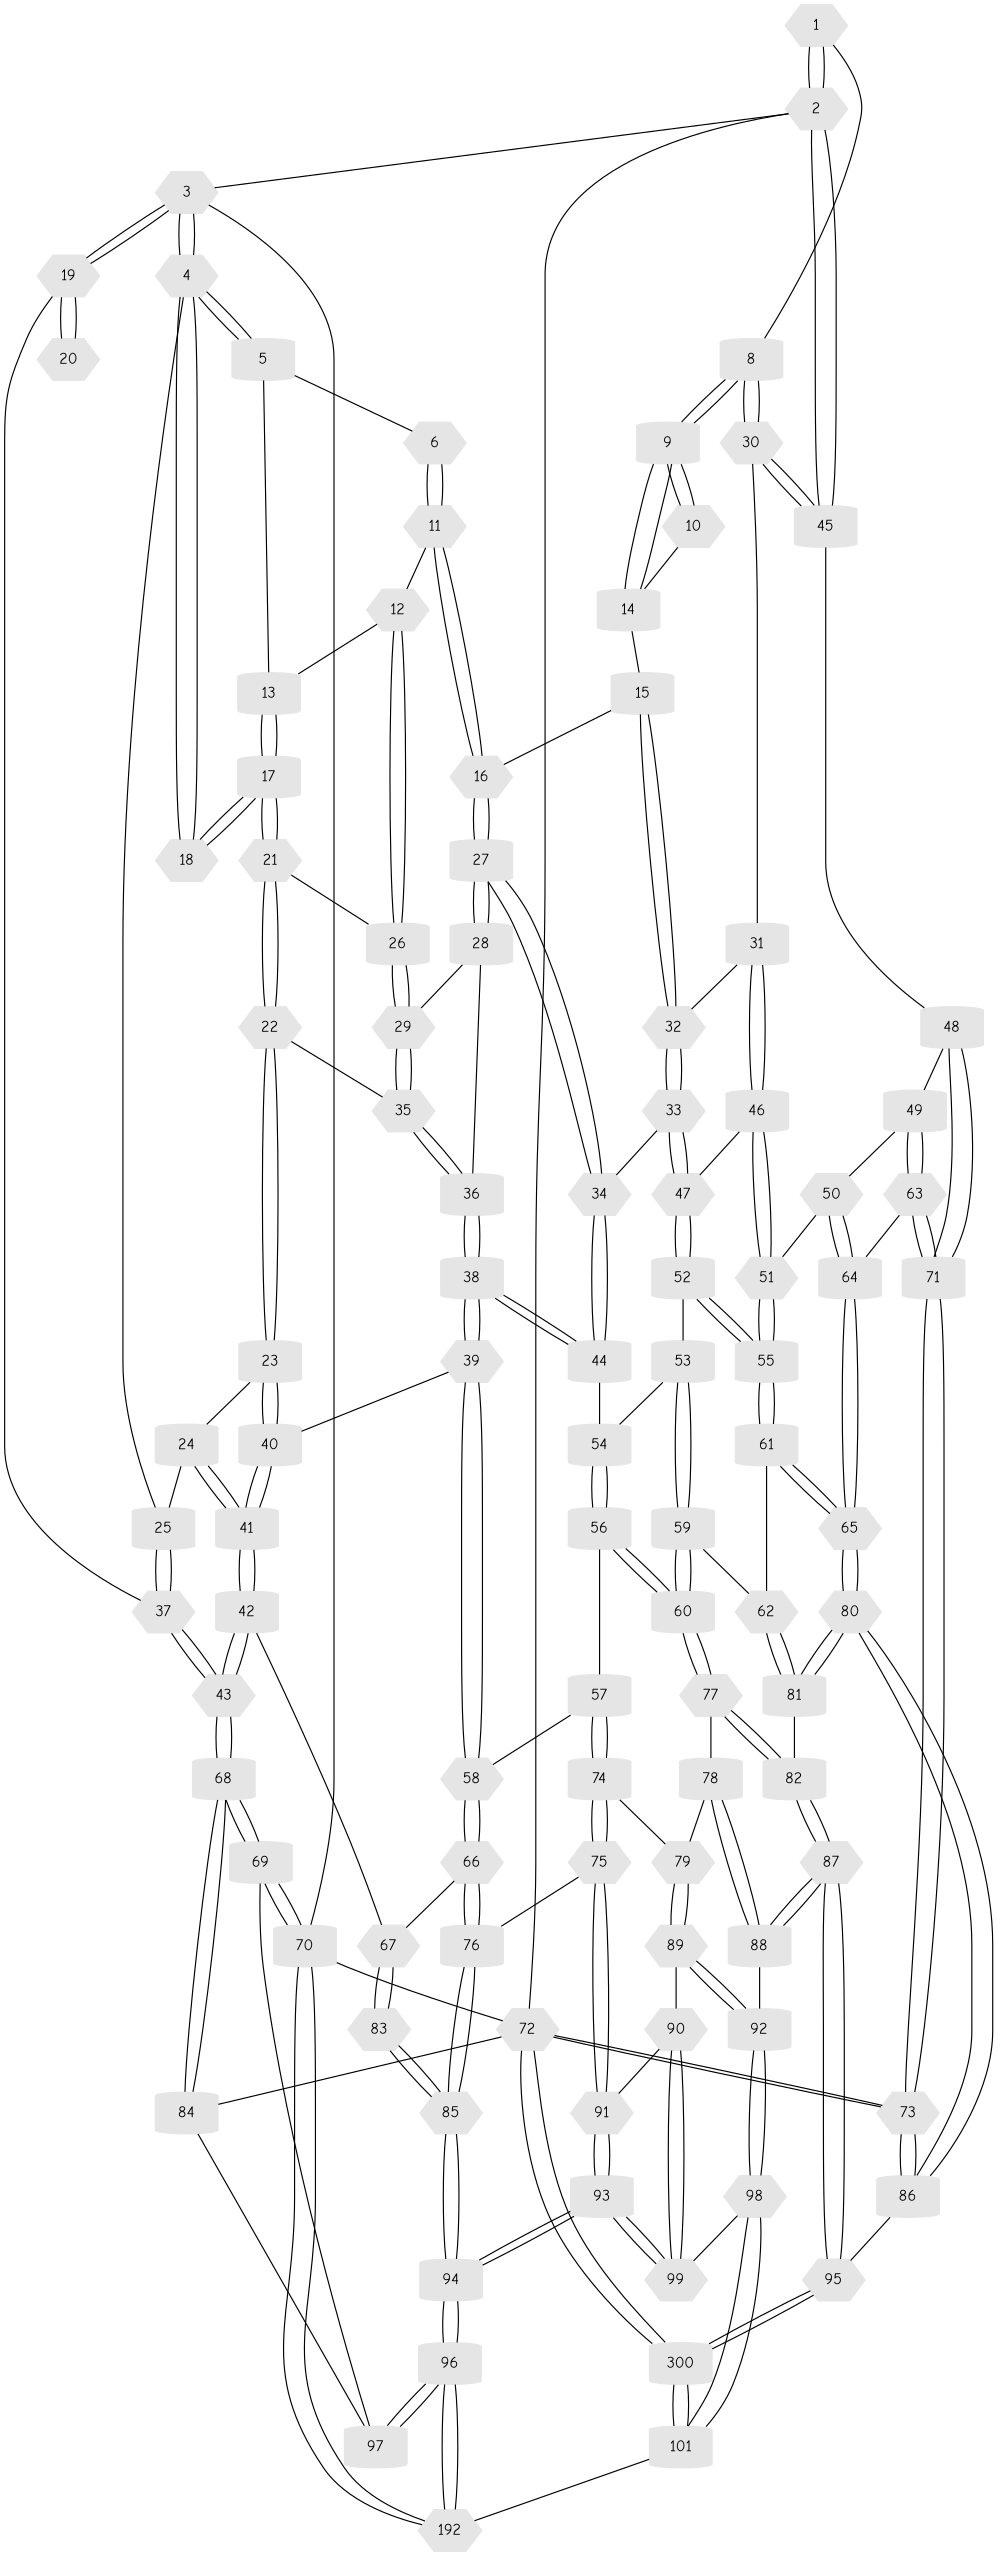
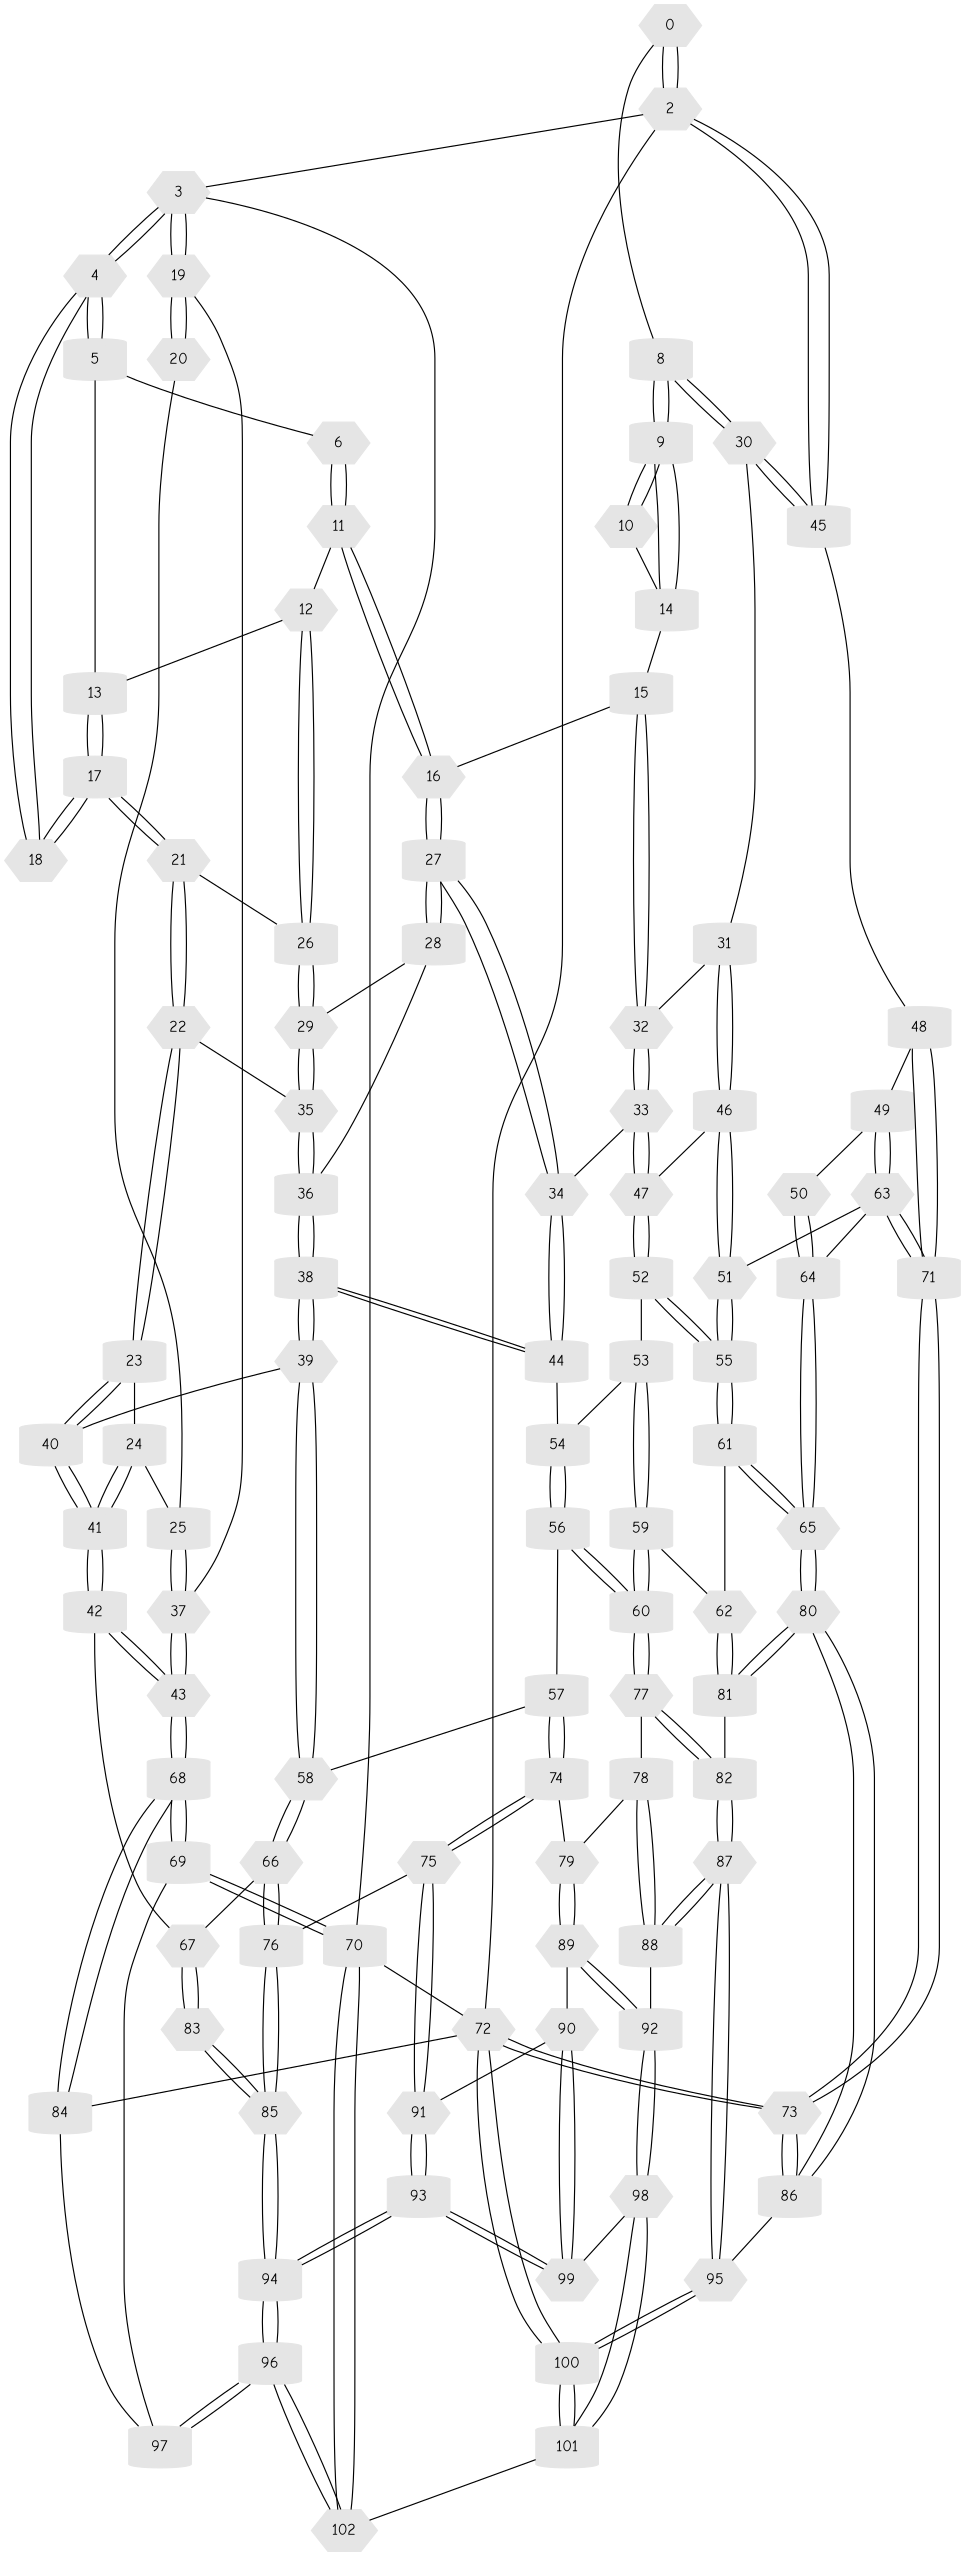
node "1": label "1" -> "0"
edge "4" -- "25": now "20" -- "25"
edge "50" -- "51": now "63" -- "51"
node "300": label "300" -> "100"
node "192": label "192" -> "102"
